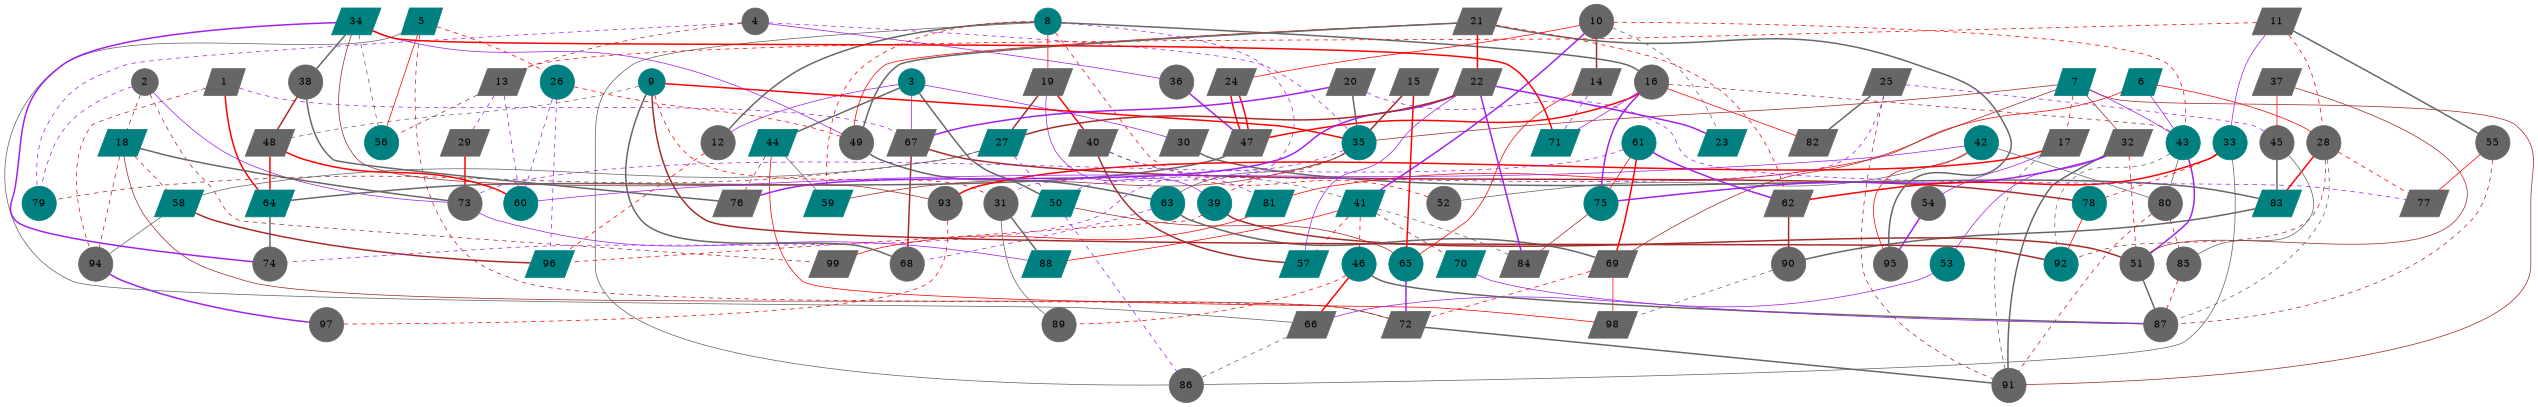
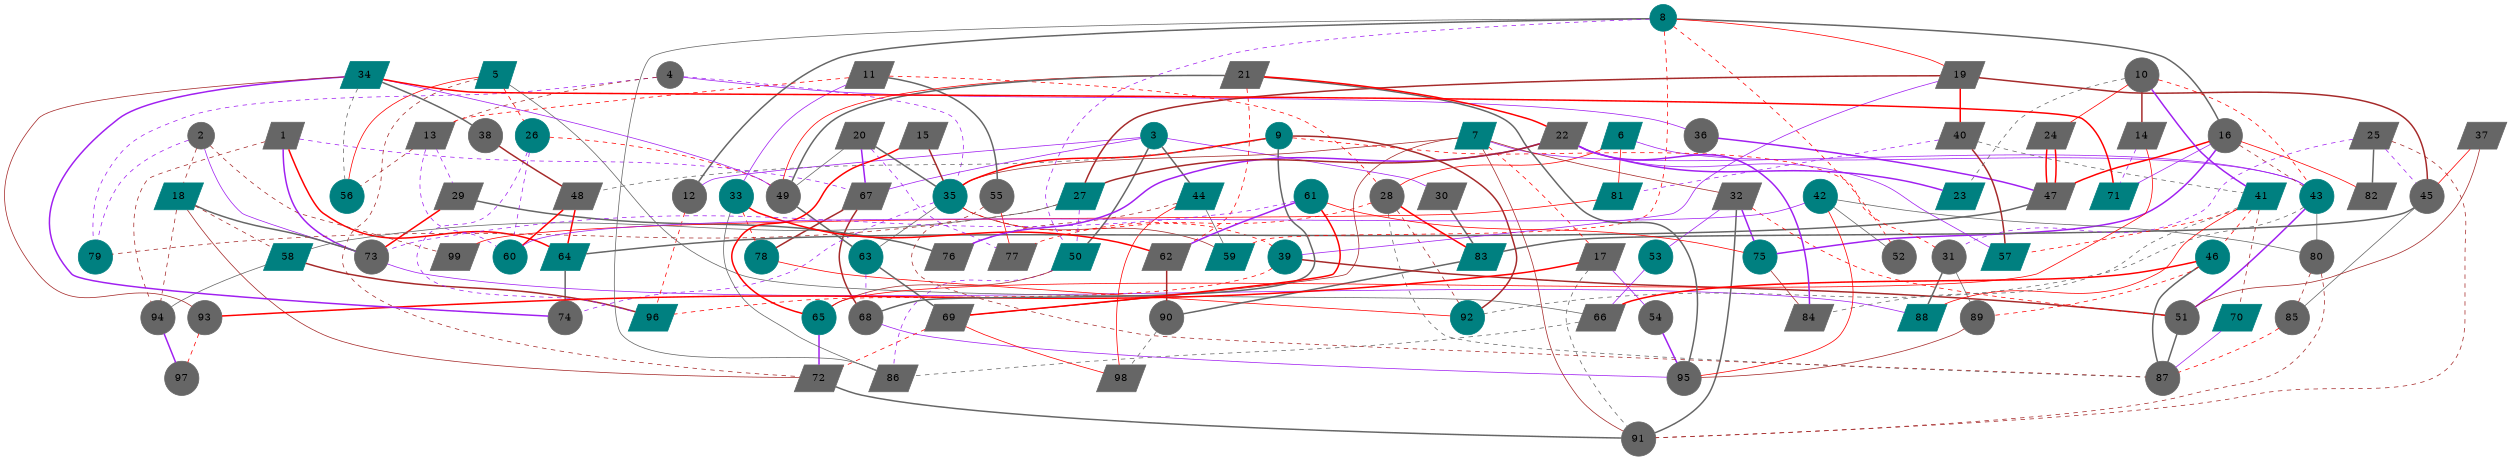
edge "19" -- "45": added
edge "20" -- "49": added
edge "38" -- "76": now "29" -- "76"
edge "1" -- "73": added
edge "89" -- "95": added
edge "68" -- "95": added
node "86": shape circle -> parallelogram
